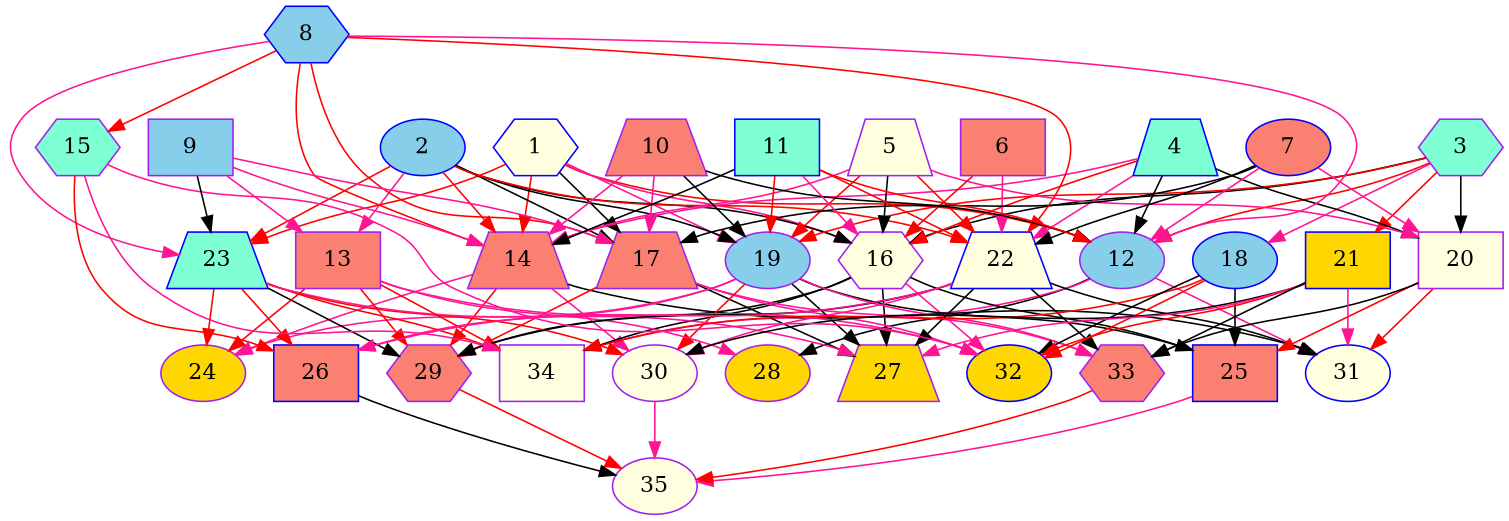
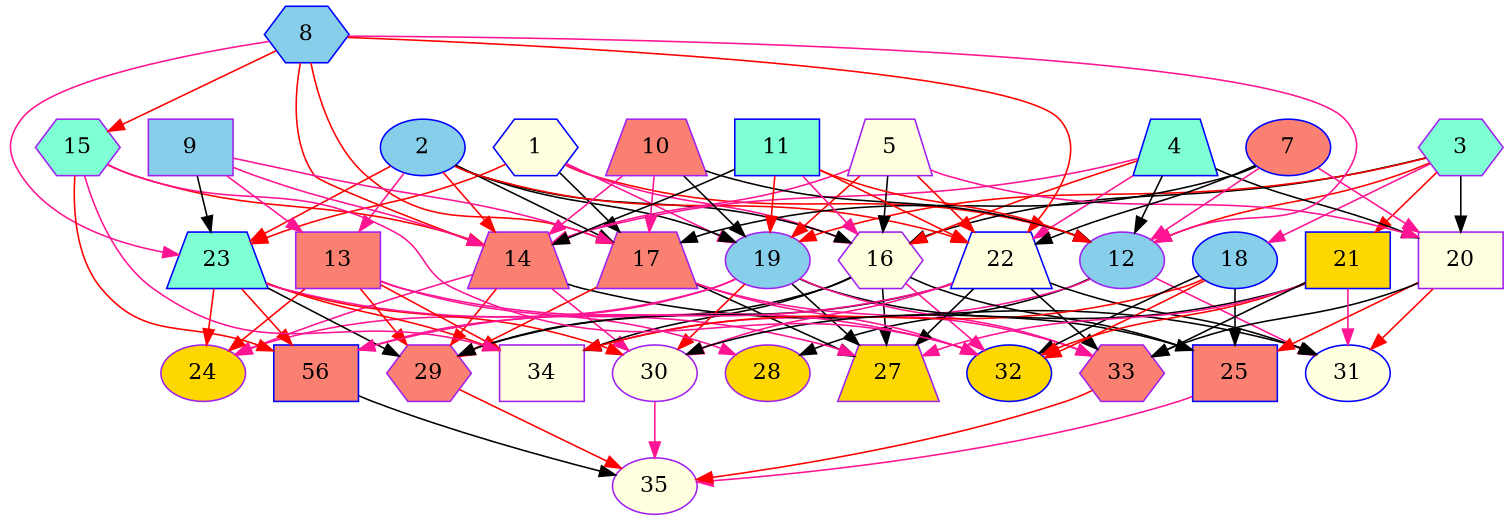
node "6": removed
edge "1" -> "14": now "15" -> "14"
node "26": label "26" -> "56"
